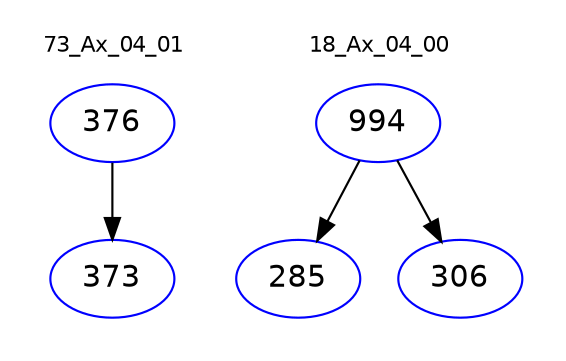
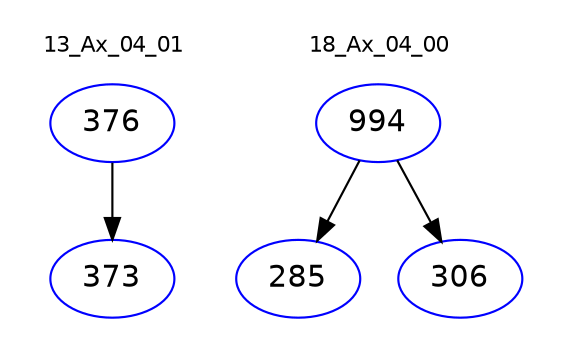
cluster "73_Ax_04_01": label "73_Ax_04_01" -> "13_Ax_04_01"
